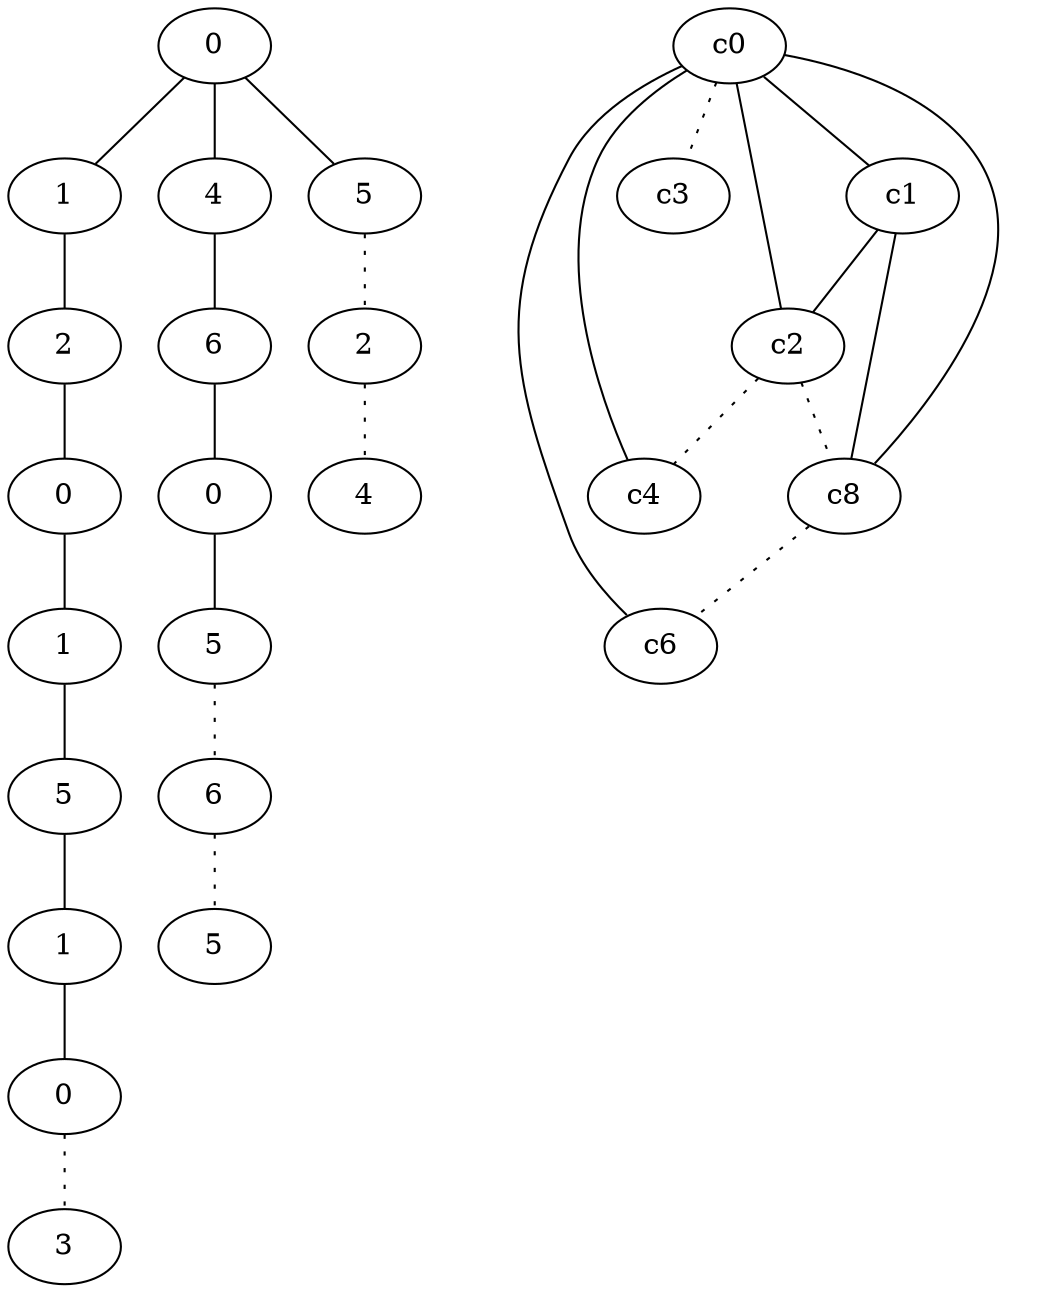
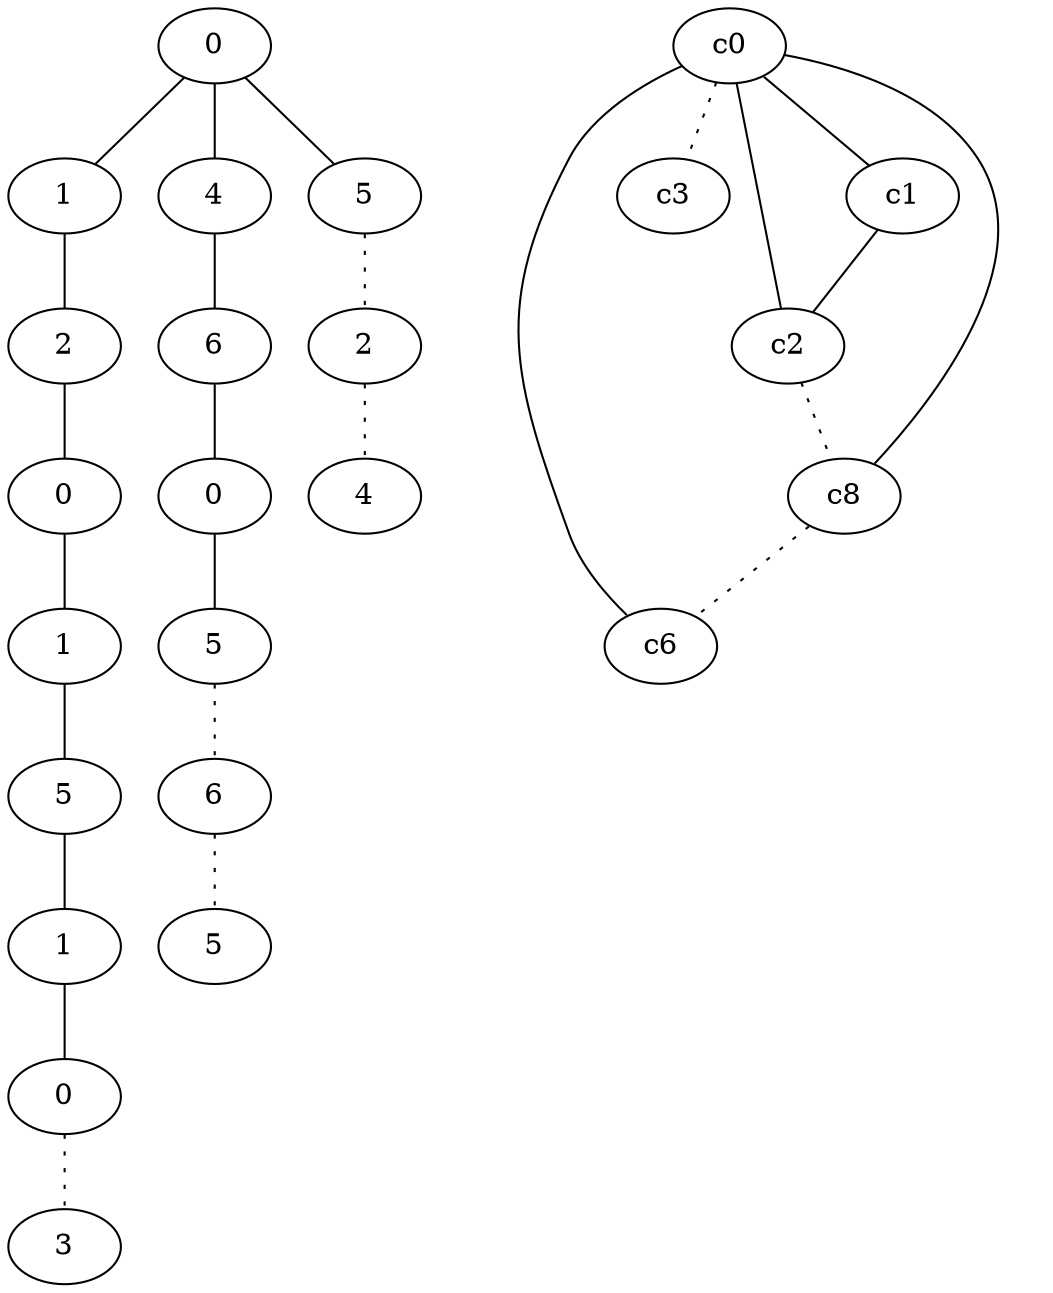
edge "c1" -- "c8": removed
node "c4": removed
